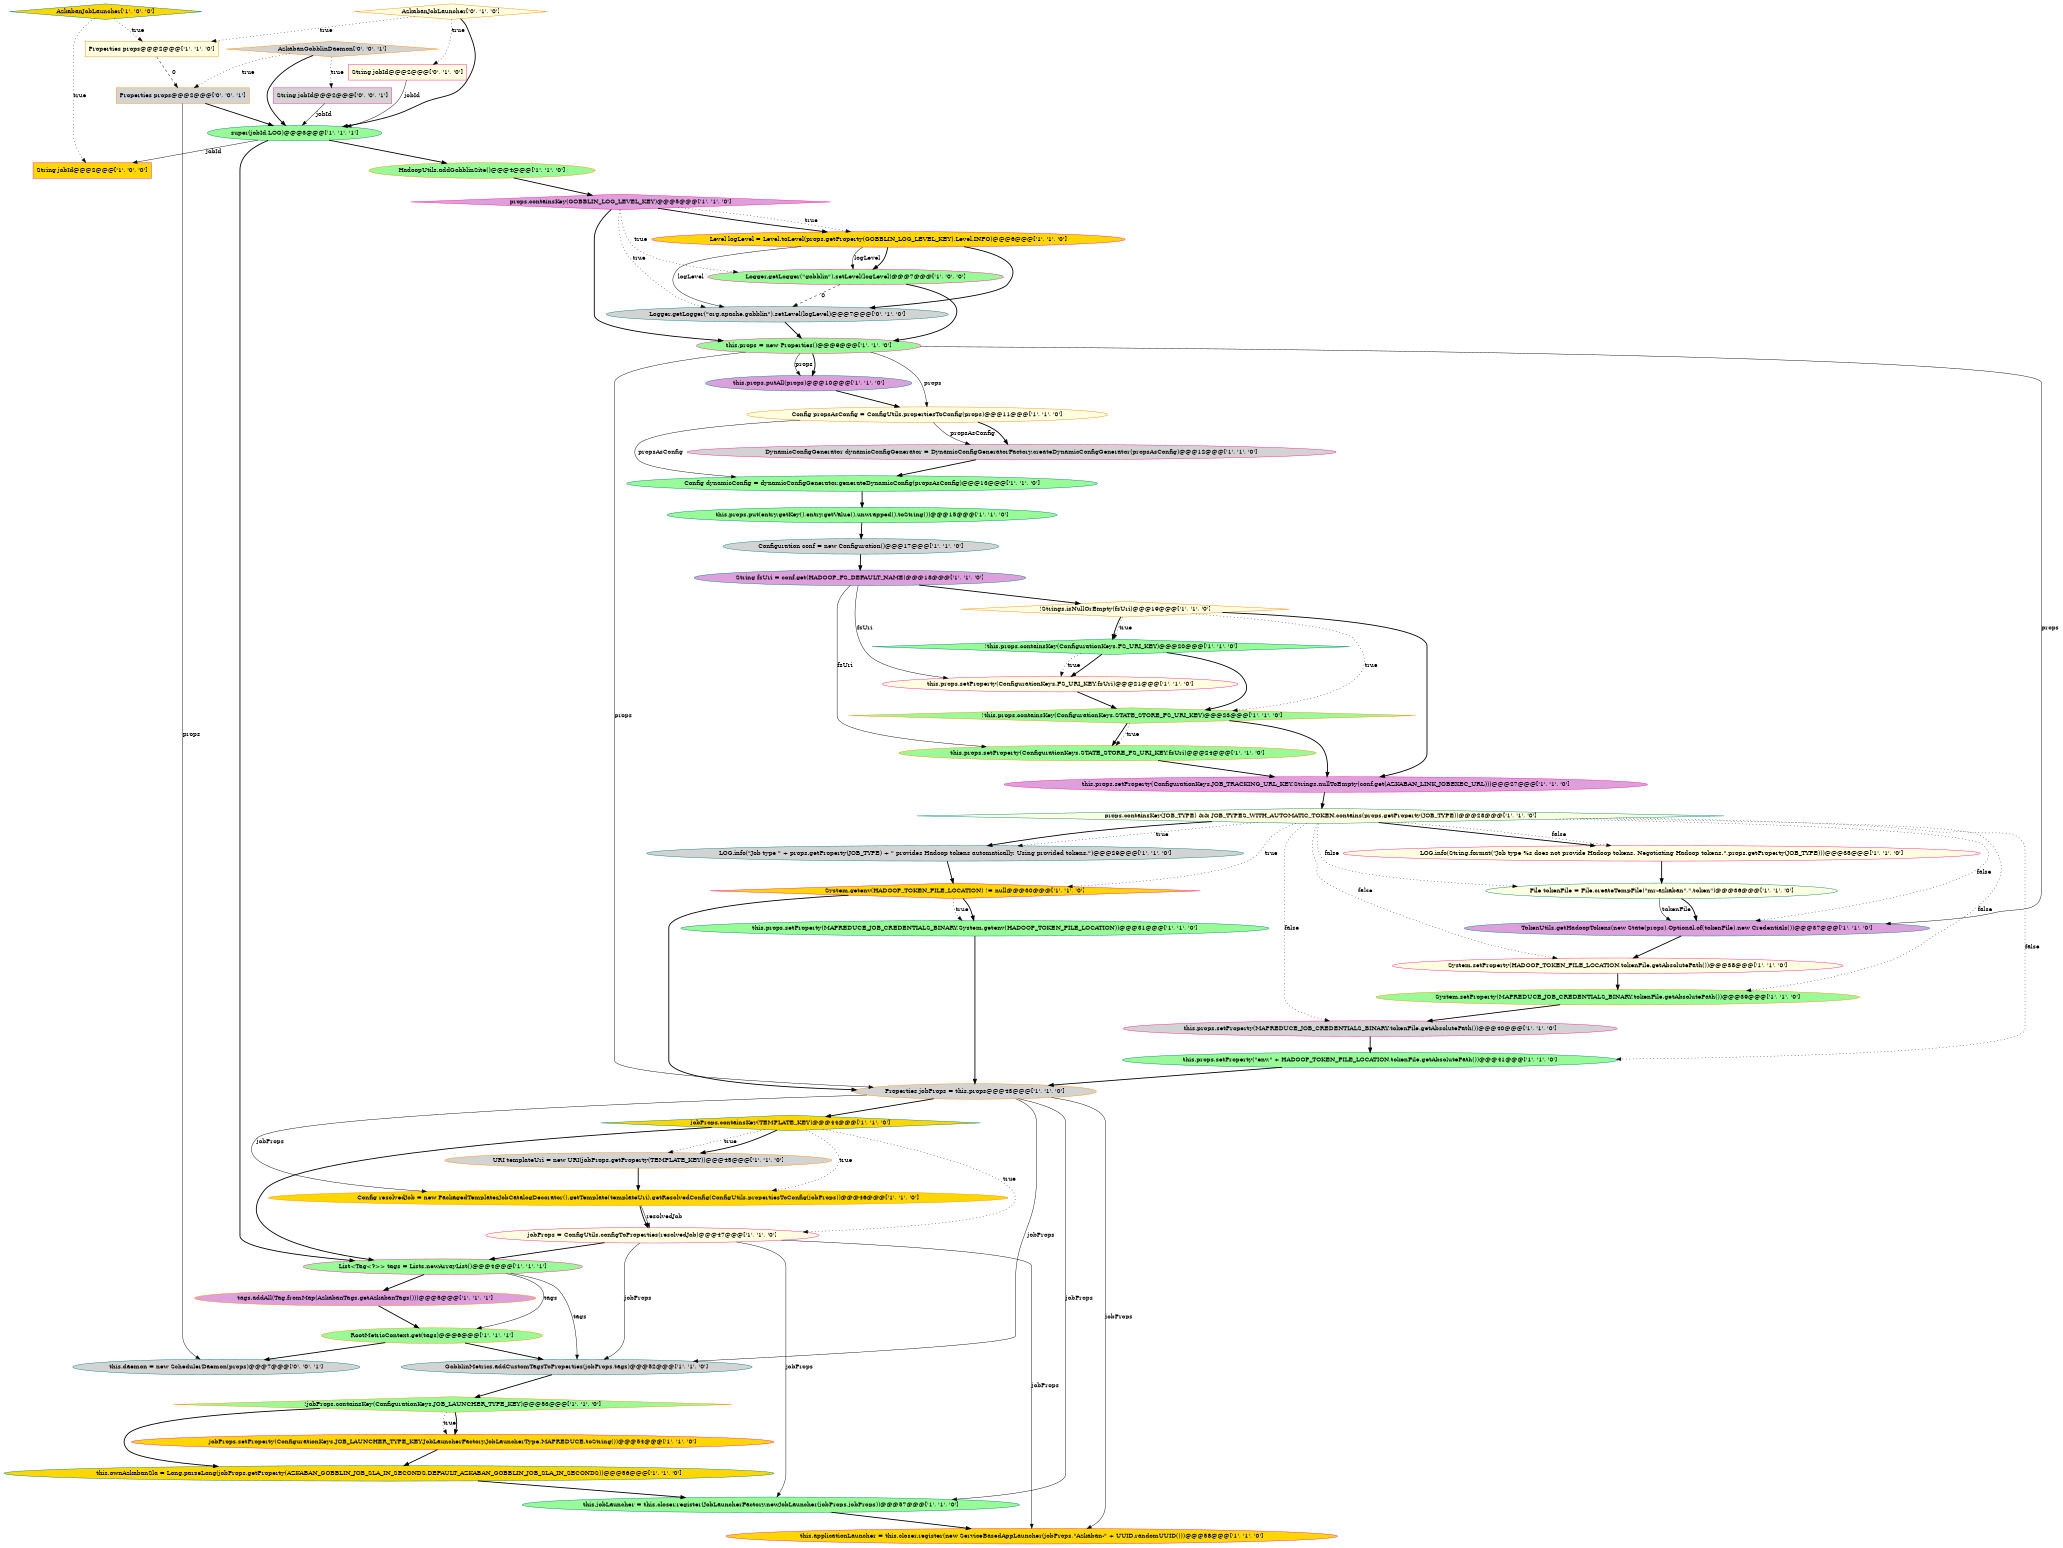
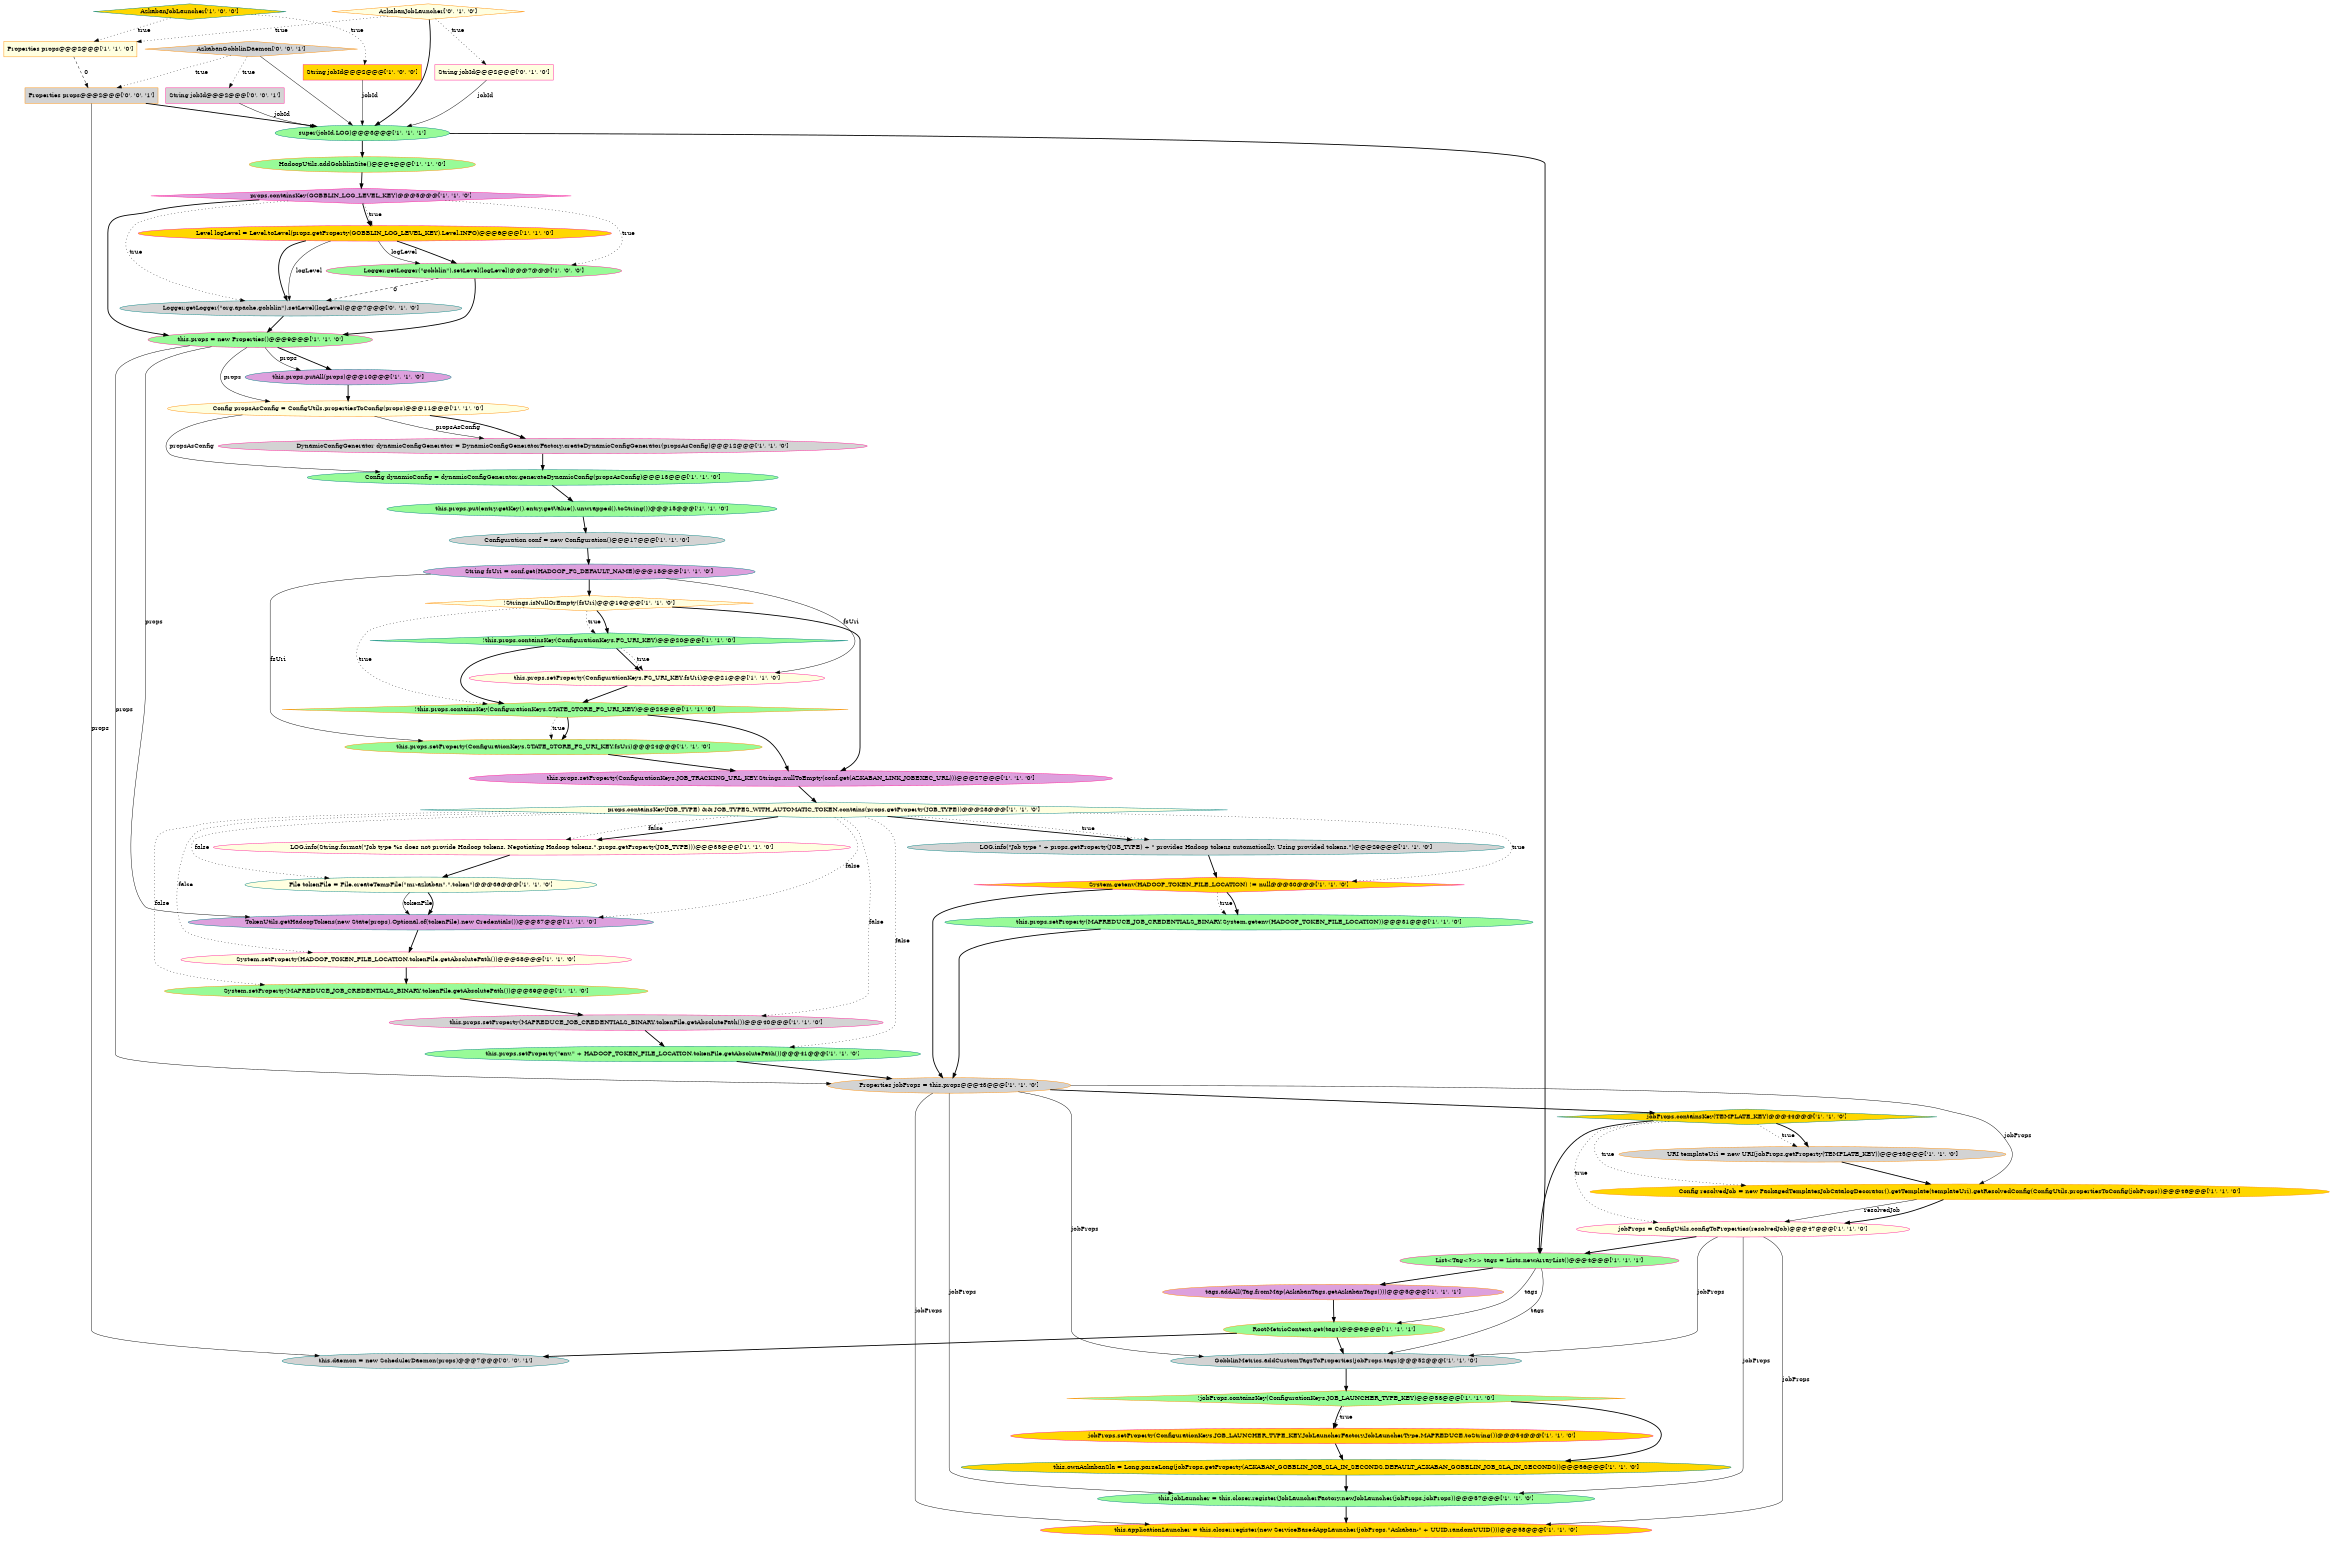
edge "AzkabanGobblinDaemon['0', '0', '1']" -> "super(jobId,LOG)@@@3@@@['1', '1', '1']": style bold -> solid
edge "super(jobId,LOG)@@@3@@@['1', '1', '1']" -> "String jobId@@@2@@@['1', '0', '0']": reversed
